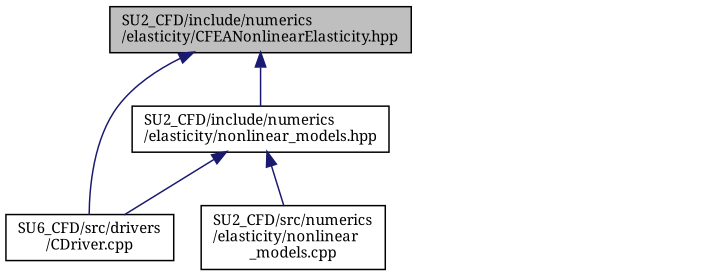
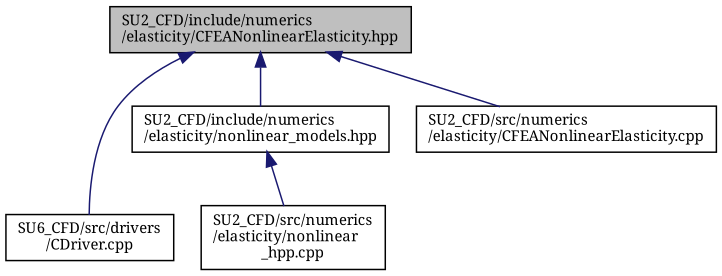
node "SU2_CFD/src/numerics /elasticity/CFEANonlinearElasticity.cpp": added
edge "SU6_CFD/src/drivers /CDriver.cpp" -> "SU2_CFD/include/numerics /elasticity/nonlinear_models.hpp": removed
node "SU2_CFD/src/numerics /elasticity/nonlinear _models.cpp": label "SU2_CFD/src/numerics /elasticity/nonlinear _models.cpp" -> "SU2_CFD/src/numerics /elasticity/nonlinear _hpp.cpp"
